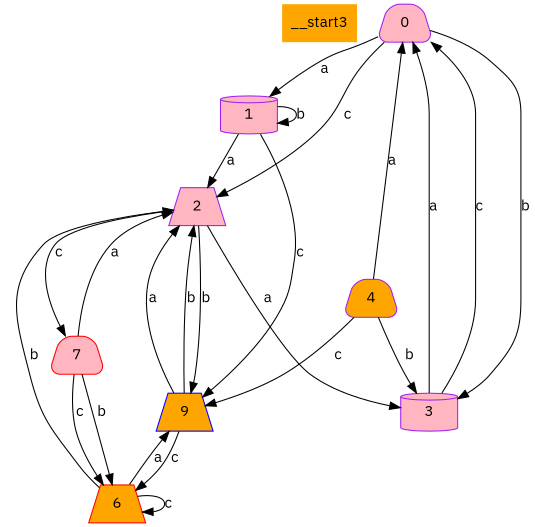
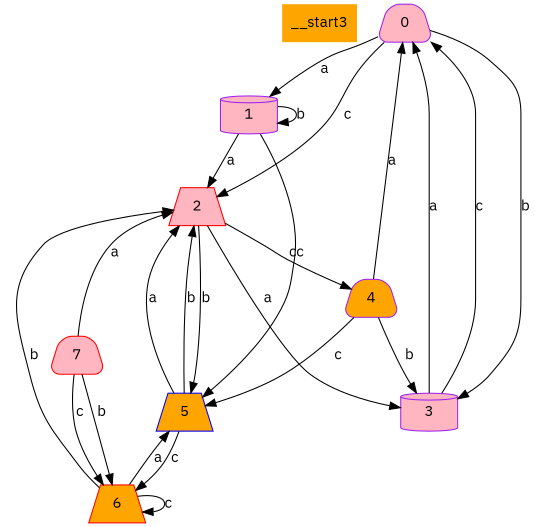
node "2": color purple -> red
edge "2" -> "7": now "2" -> "4"
node "9": label "9" -> "5"
